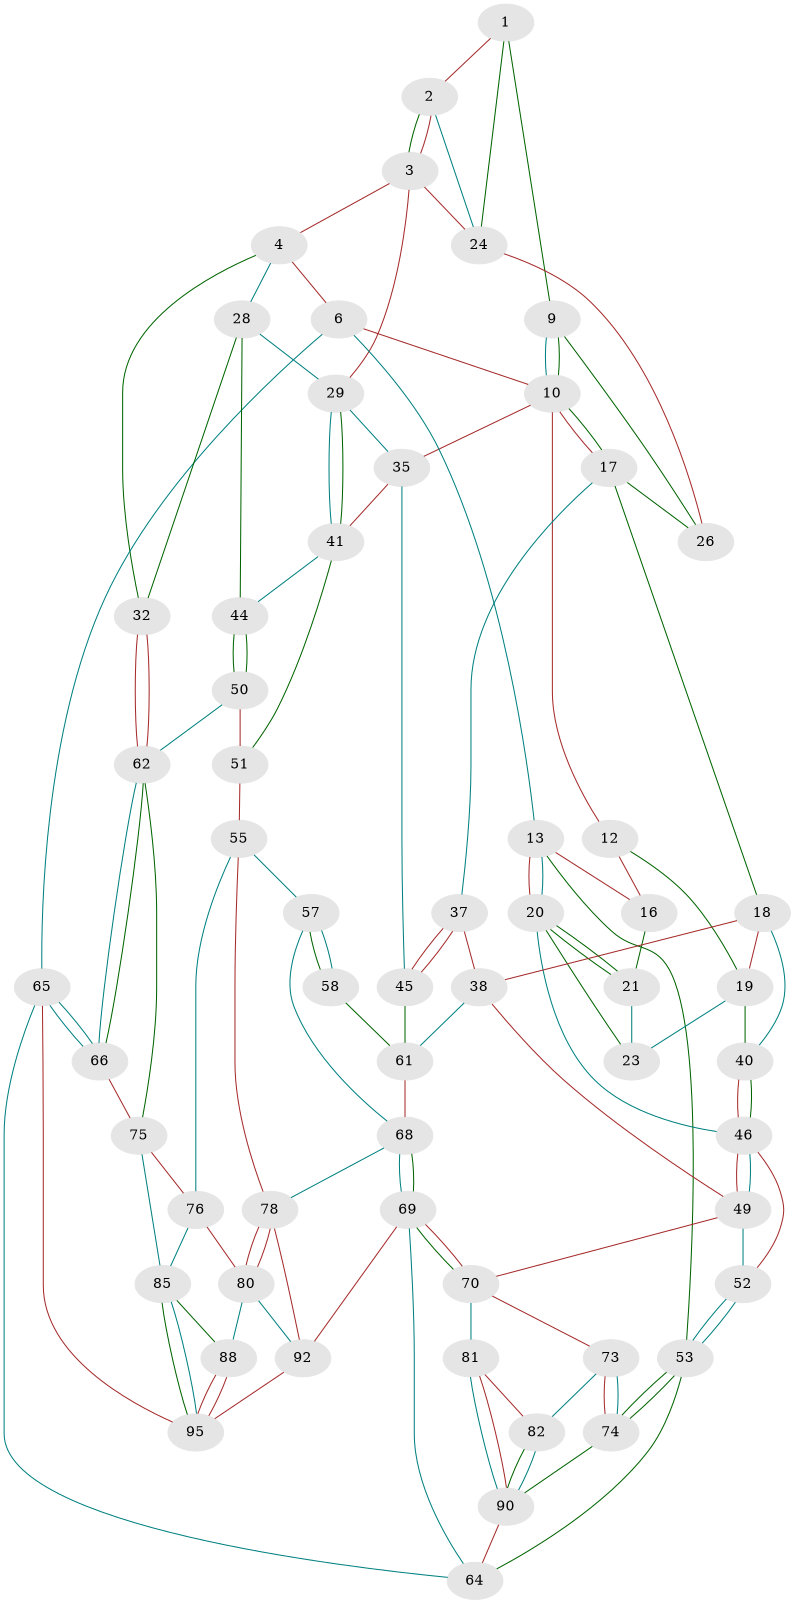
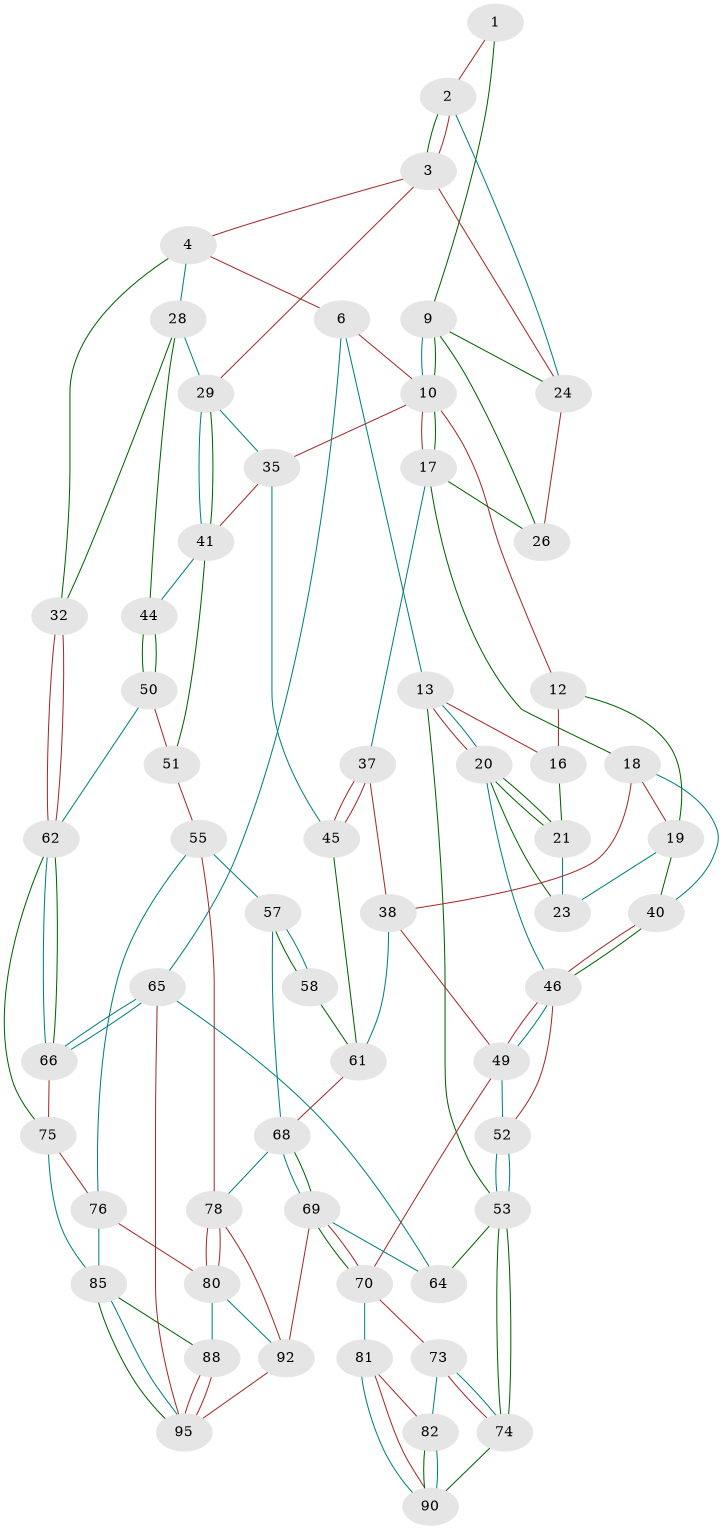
edge "1" -- "24": now "9" -- "24"
edge "90" -- "64": removed
